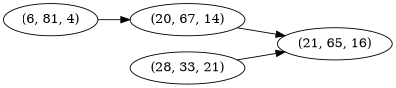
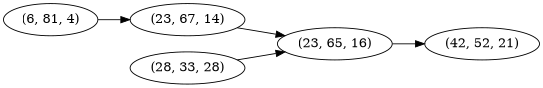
node "(20, 67, 14)": label "(20, 67, 14)" -> "(23, 67, 14)"
node "(21, 65, 16)": label "(21, 65, 16)" -> "(23, 65, 16)"
node "(42, 52, 21)": added
node "(28, 33, 21)": label "(28, 33, 21)" -> "(28, 33, 28)"
